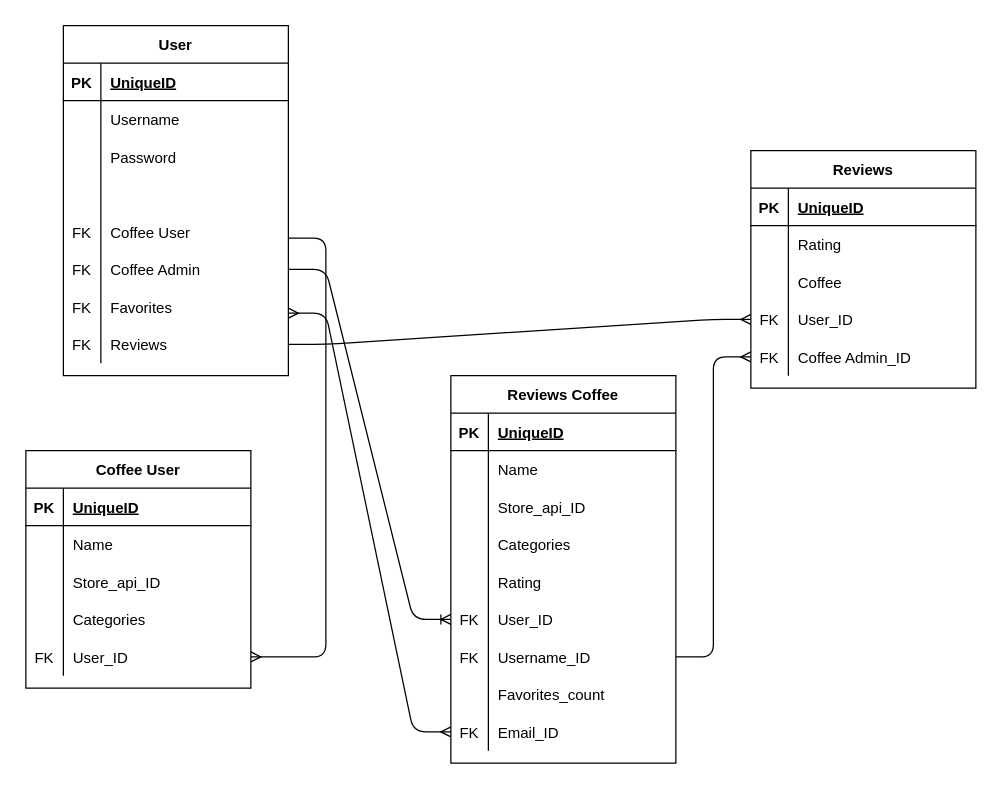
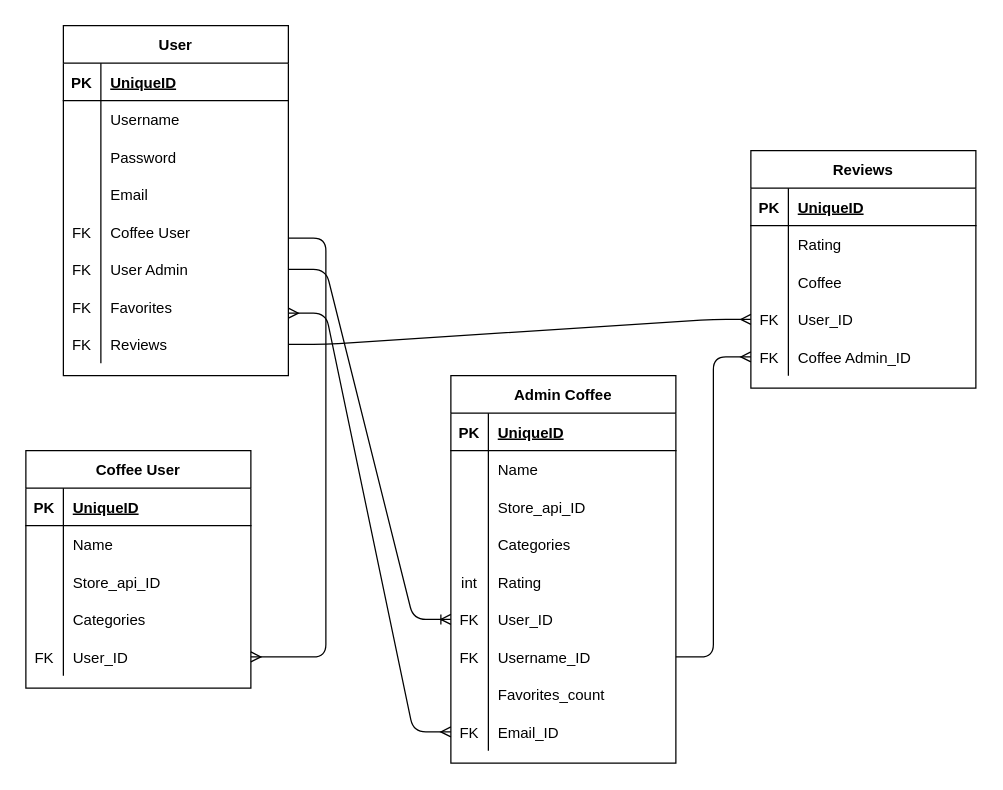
node "Email": added
node "Coffee Admin": label "Coffee Admin" -> "User Admin"
node "Reviews Coffee": label "Reviews Coffee" -> "Admin Coffee"
node "int": added
